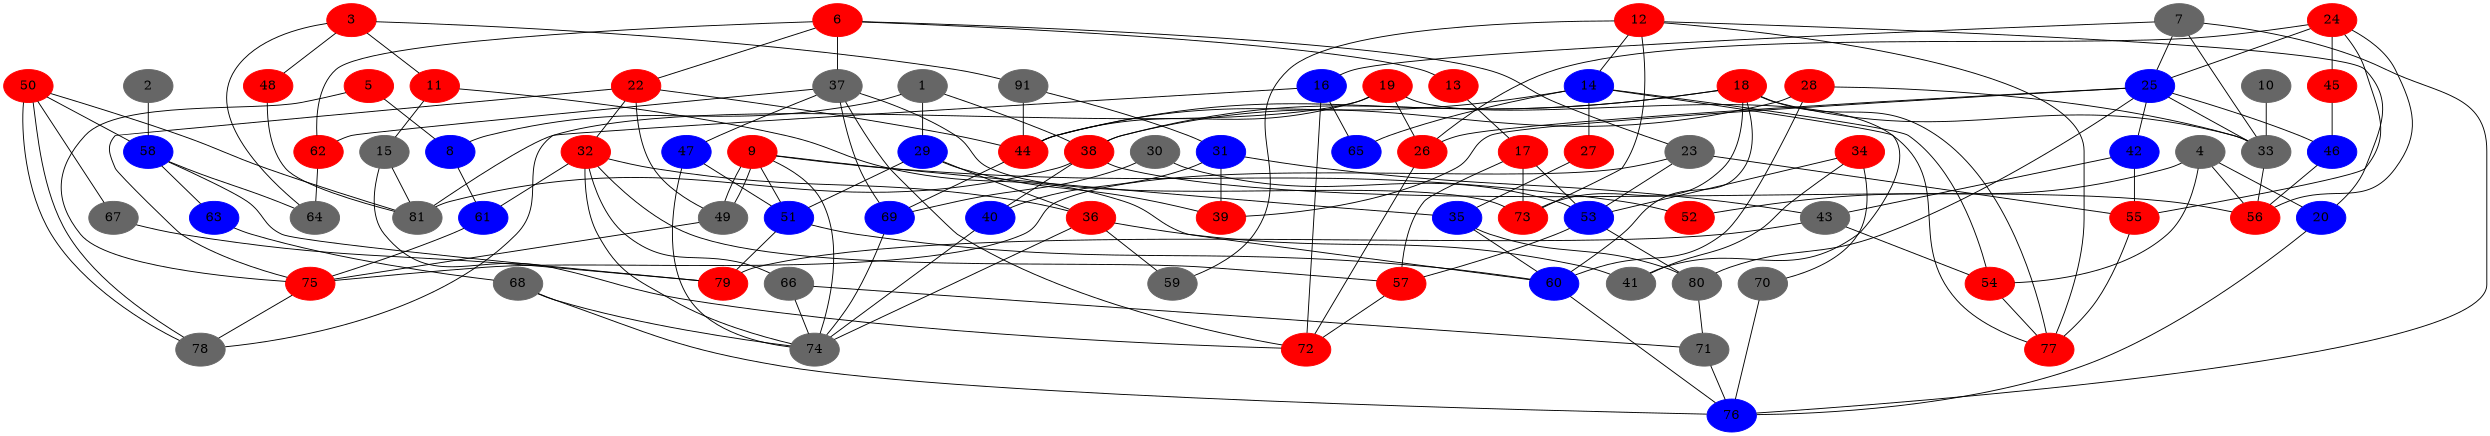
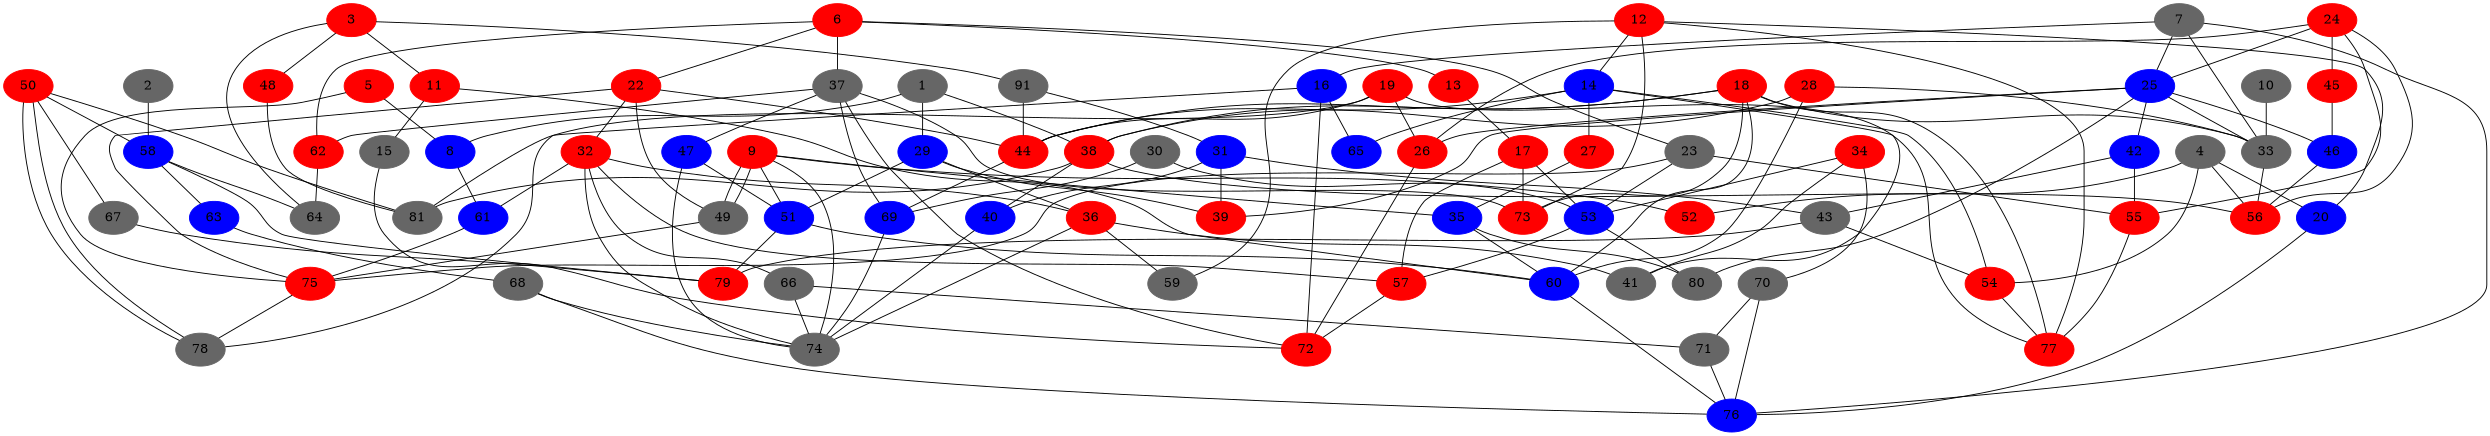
edge "15" -- "81": removed
edge "80" -- "71": now "70" -- "71"
